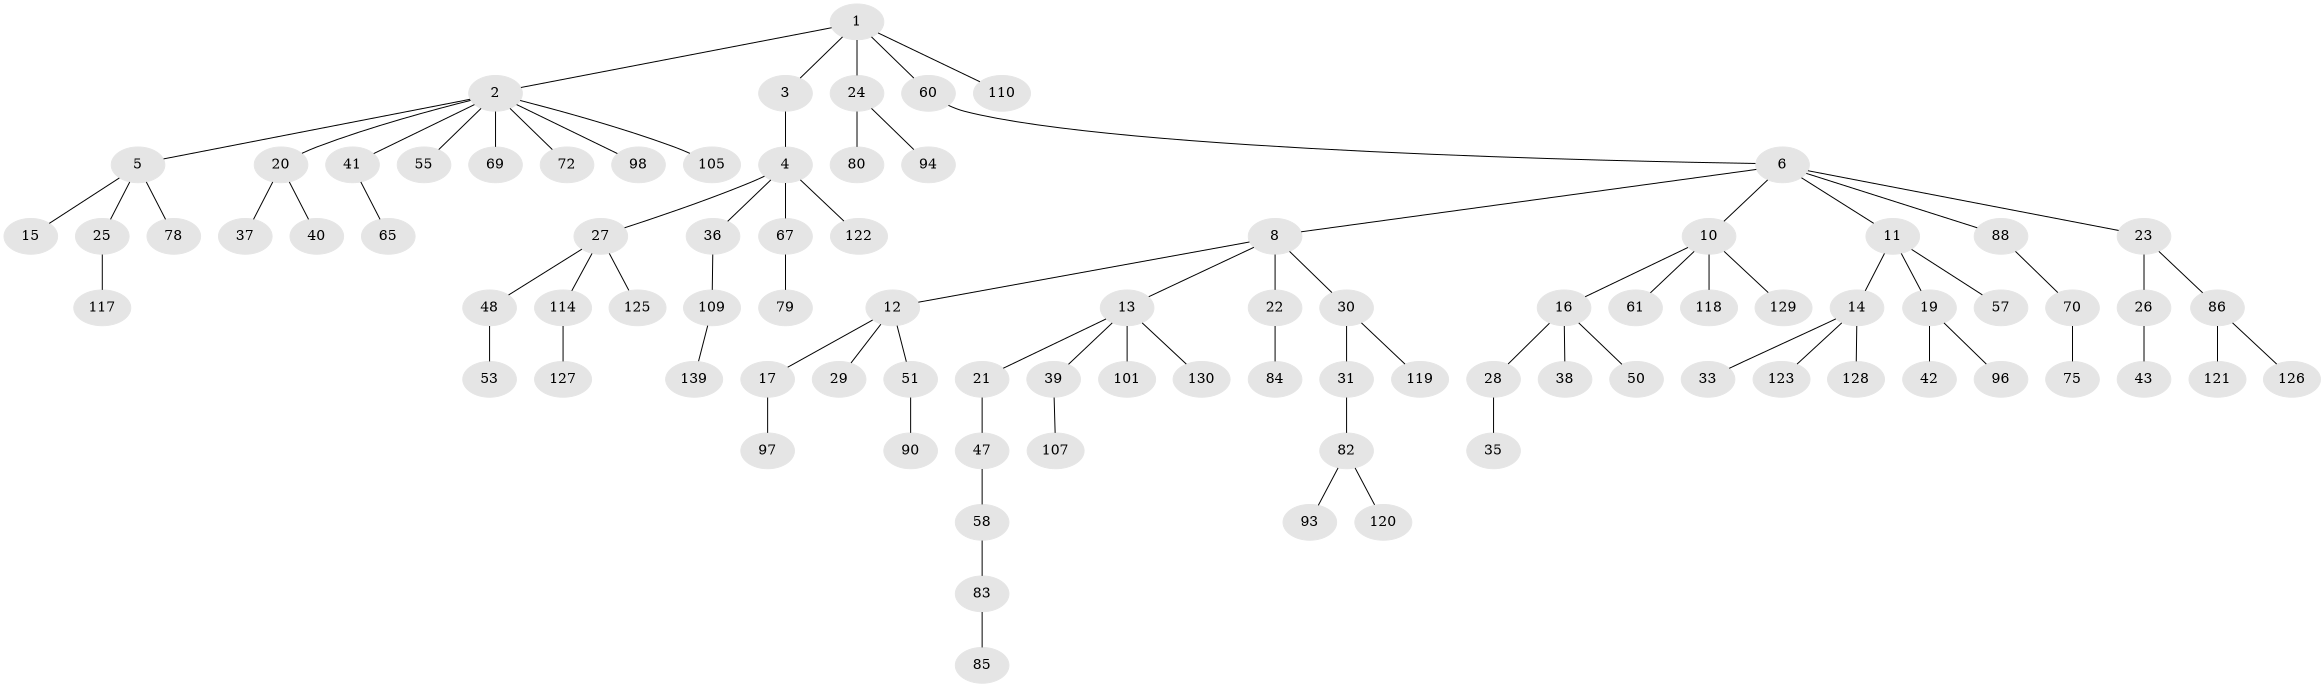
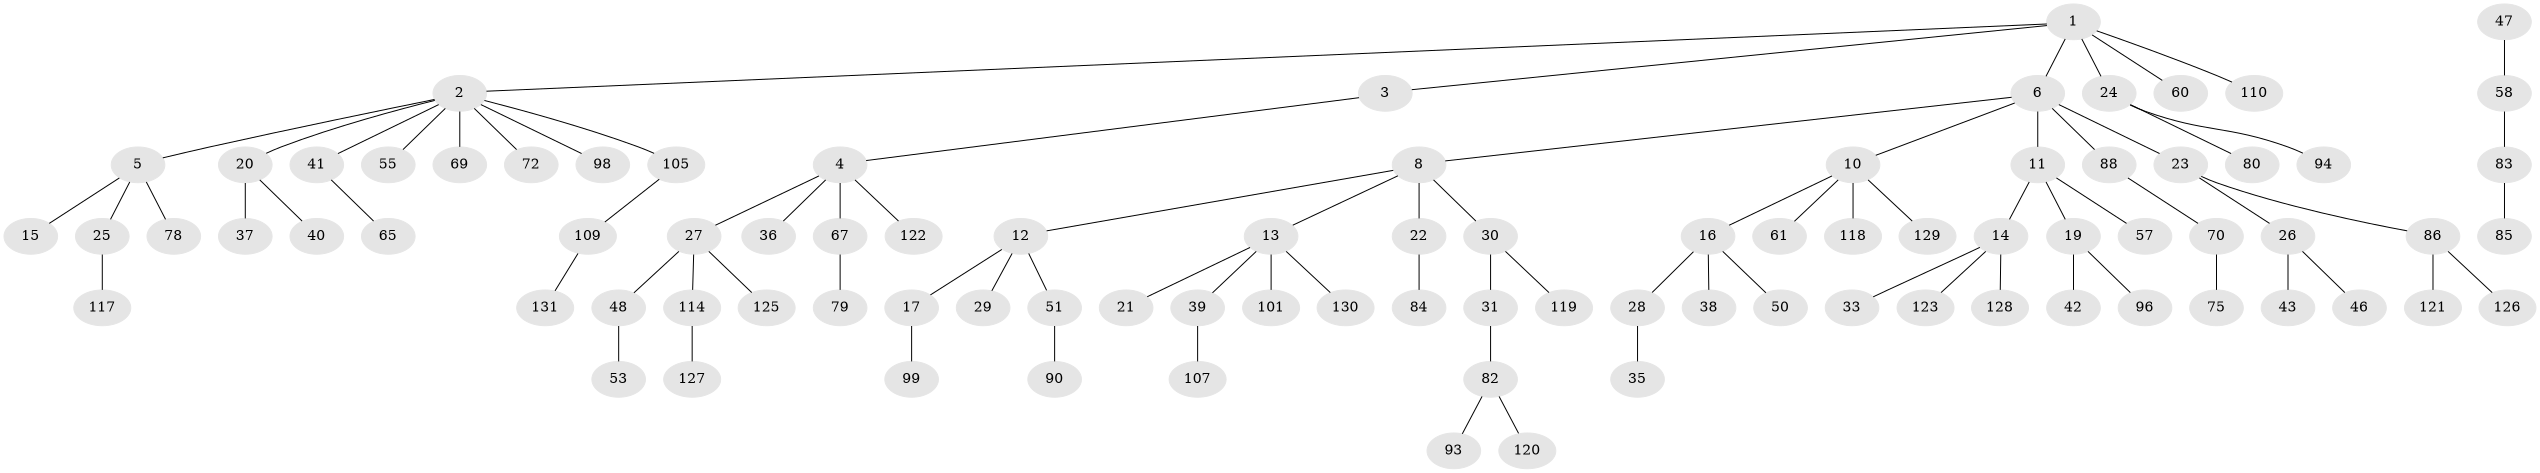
edge "60" -- "6": now "1" -- "6"
edge "36" -- "109": now "105" -- "109"
node "46": added
node "139": label "139" -> "131"
edge "21" -- "47": removed
node "97": label "97" -> "99"
